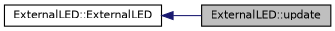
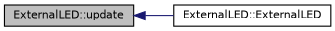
edge "ExternalLED::update" -> "ExternalLED::ExternalLED": reversed
